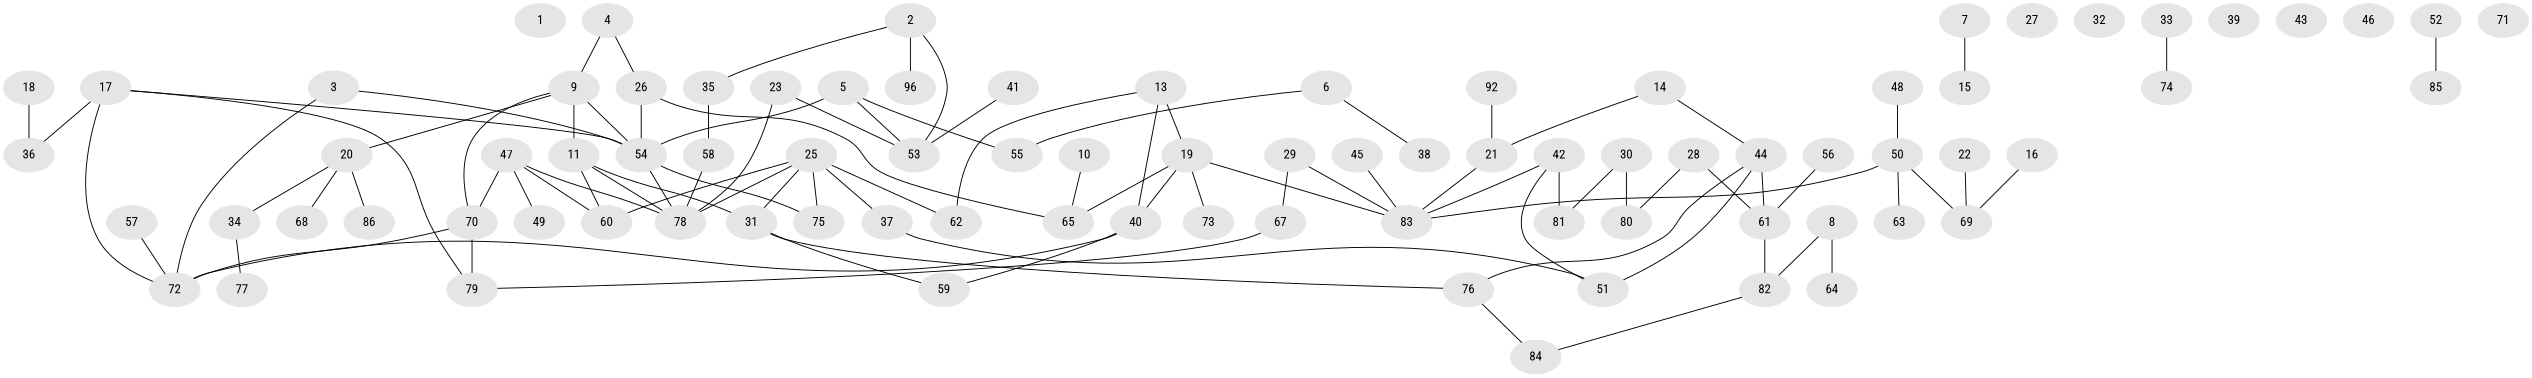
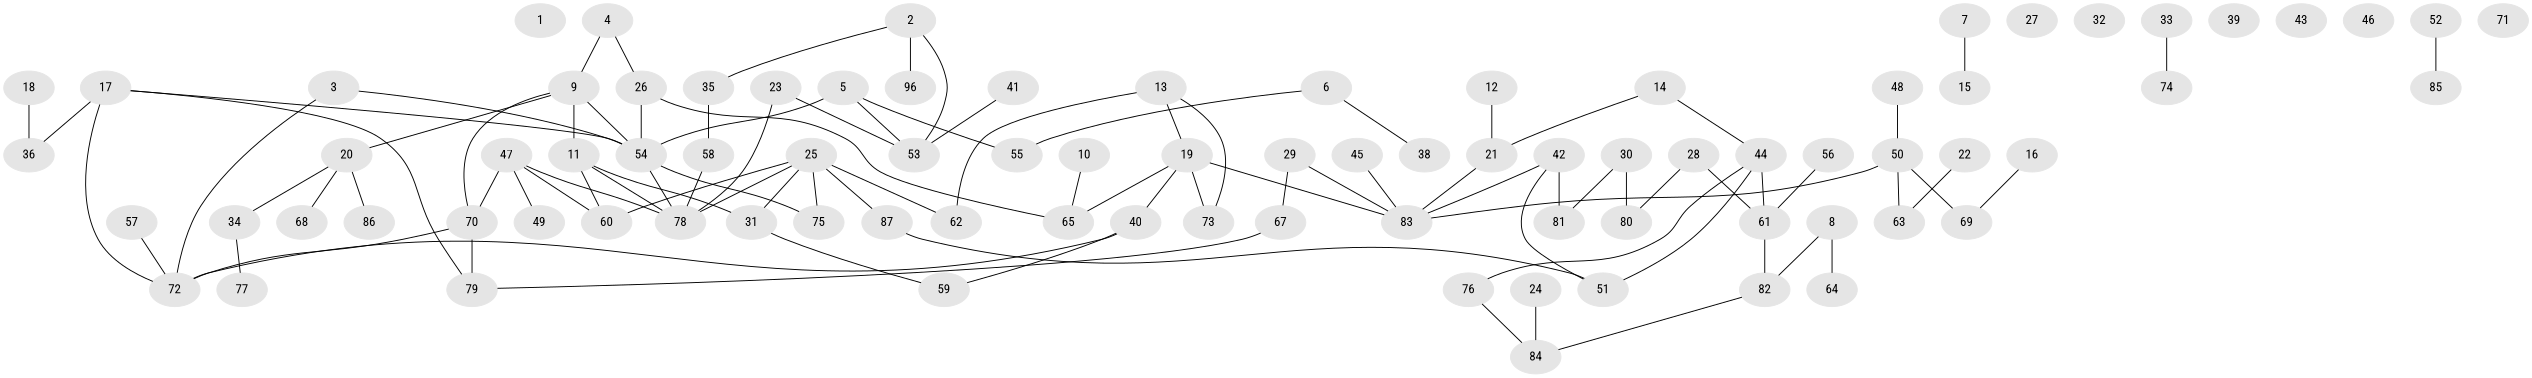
node "92": label "92" -> "12"
edge "13" -- "40": now "13" -- "73"
edge "22" -- "69": now "22" -- "63"
node "37": label "37" -> "87"
edge "31" -- "76": removed
node "24": added
